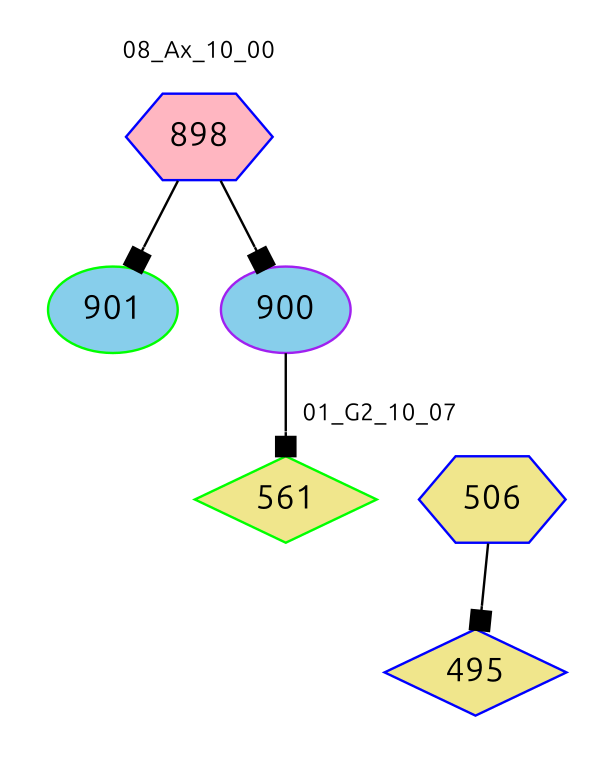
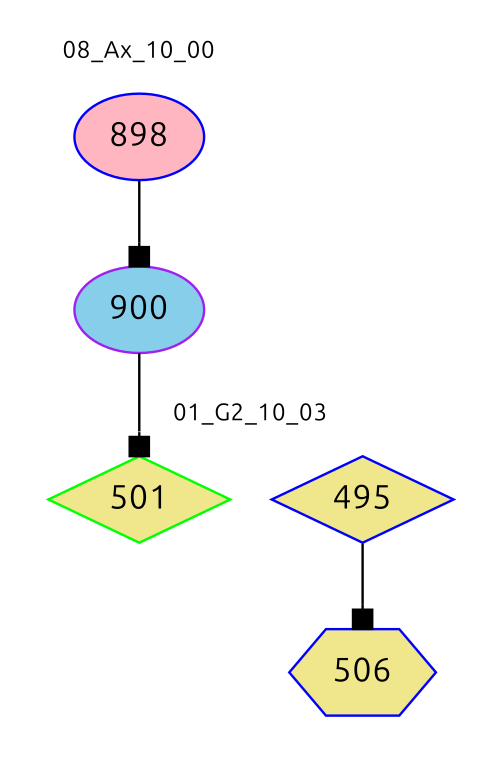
node "898": shape hexagon -> ellipse
node "901": removed
cluster "01_G2_10_07": label "01_G2_10_07" -> "01_G2_10_03"
node "561": label "561" -> "501"
edge "506" -> "495": reversed
